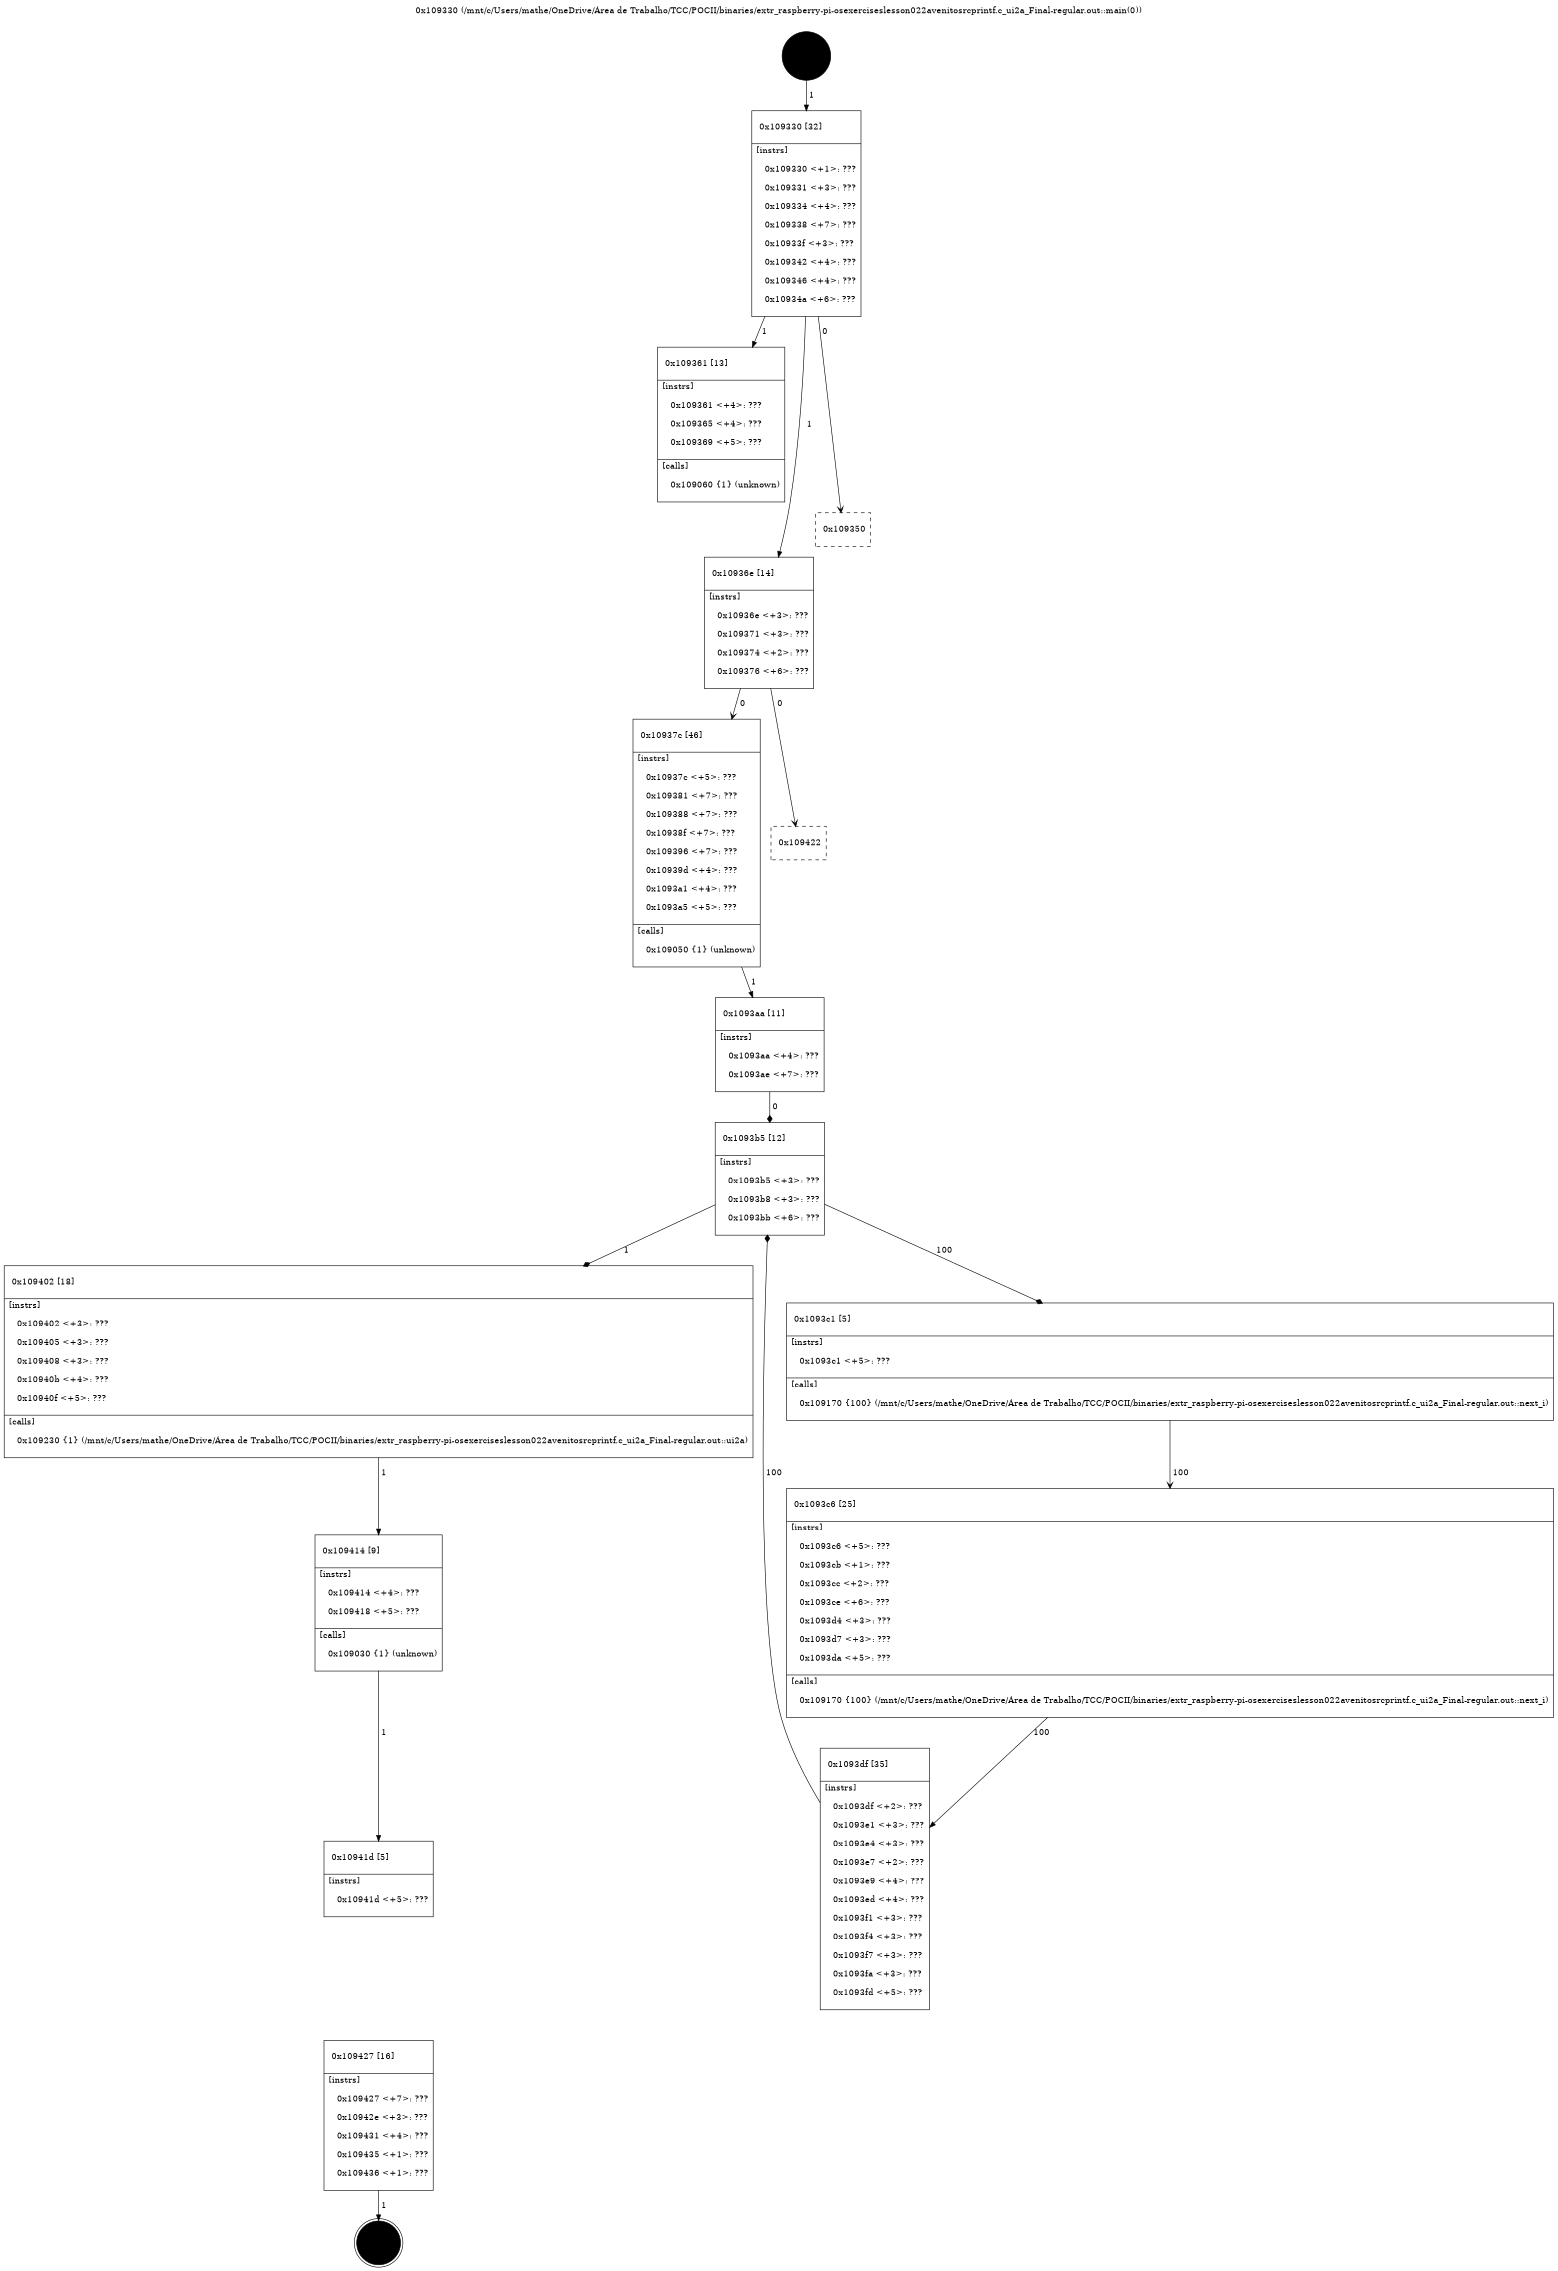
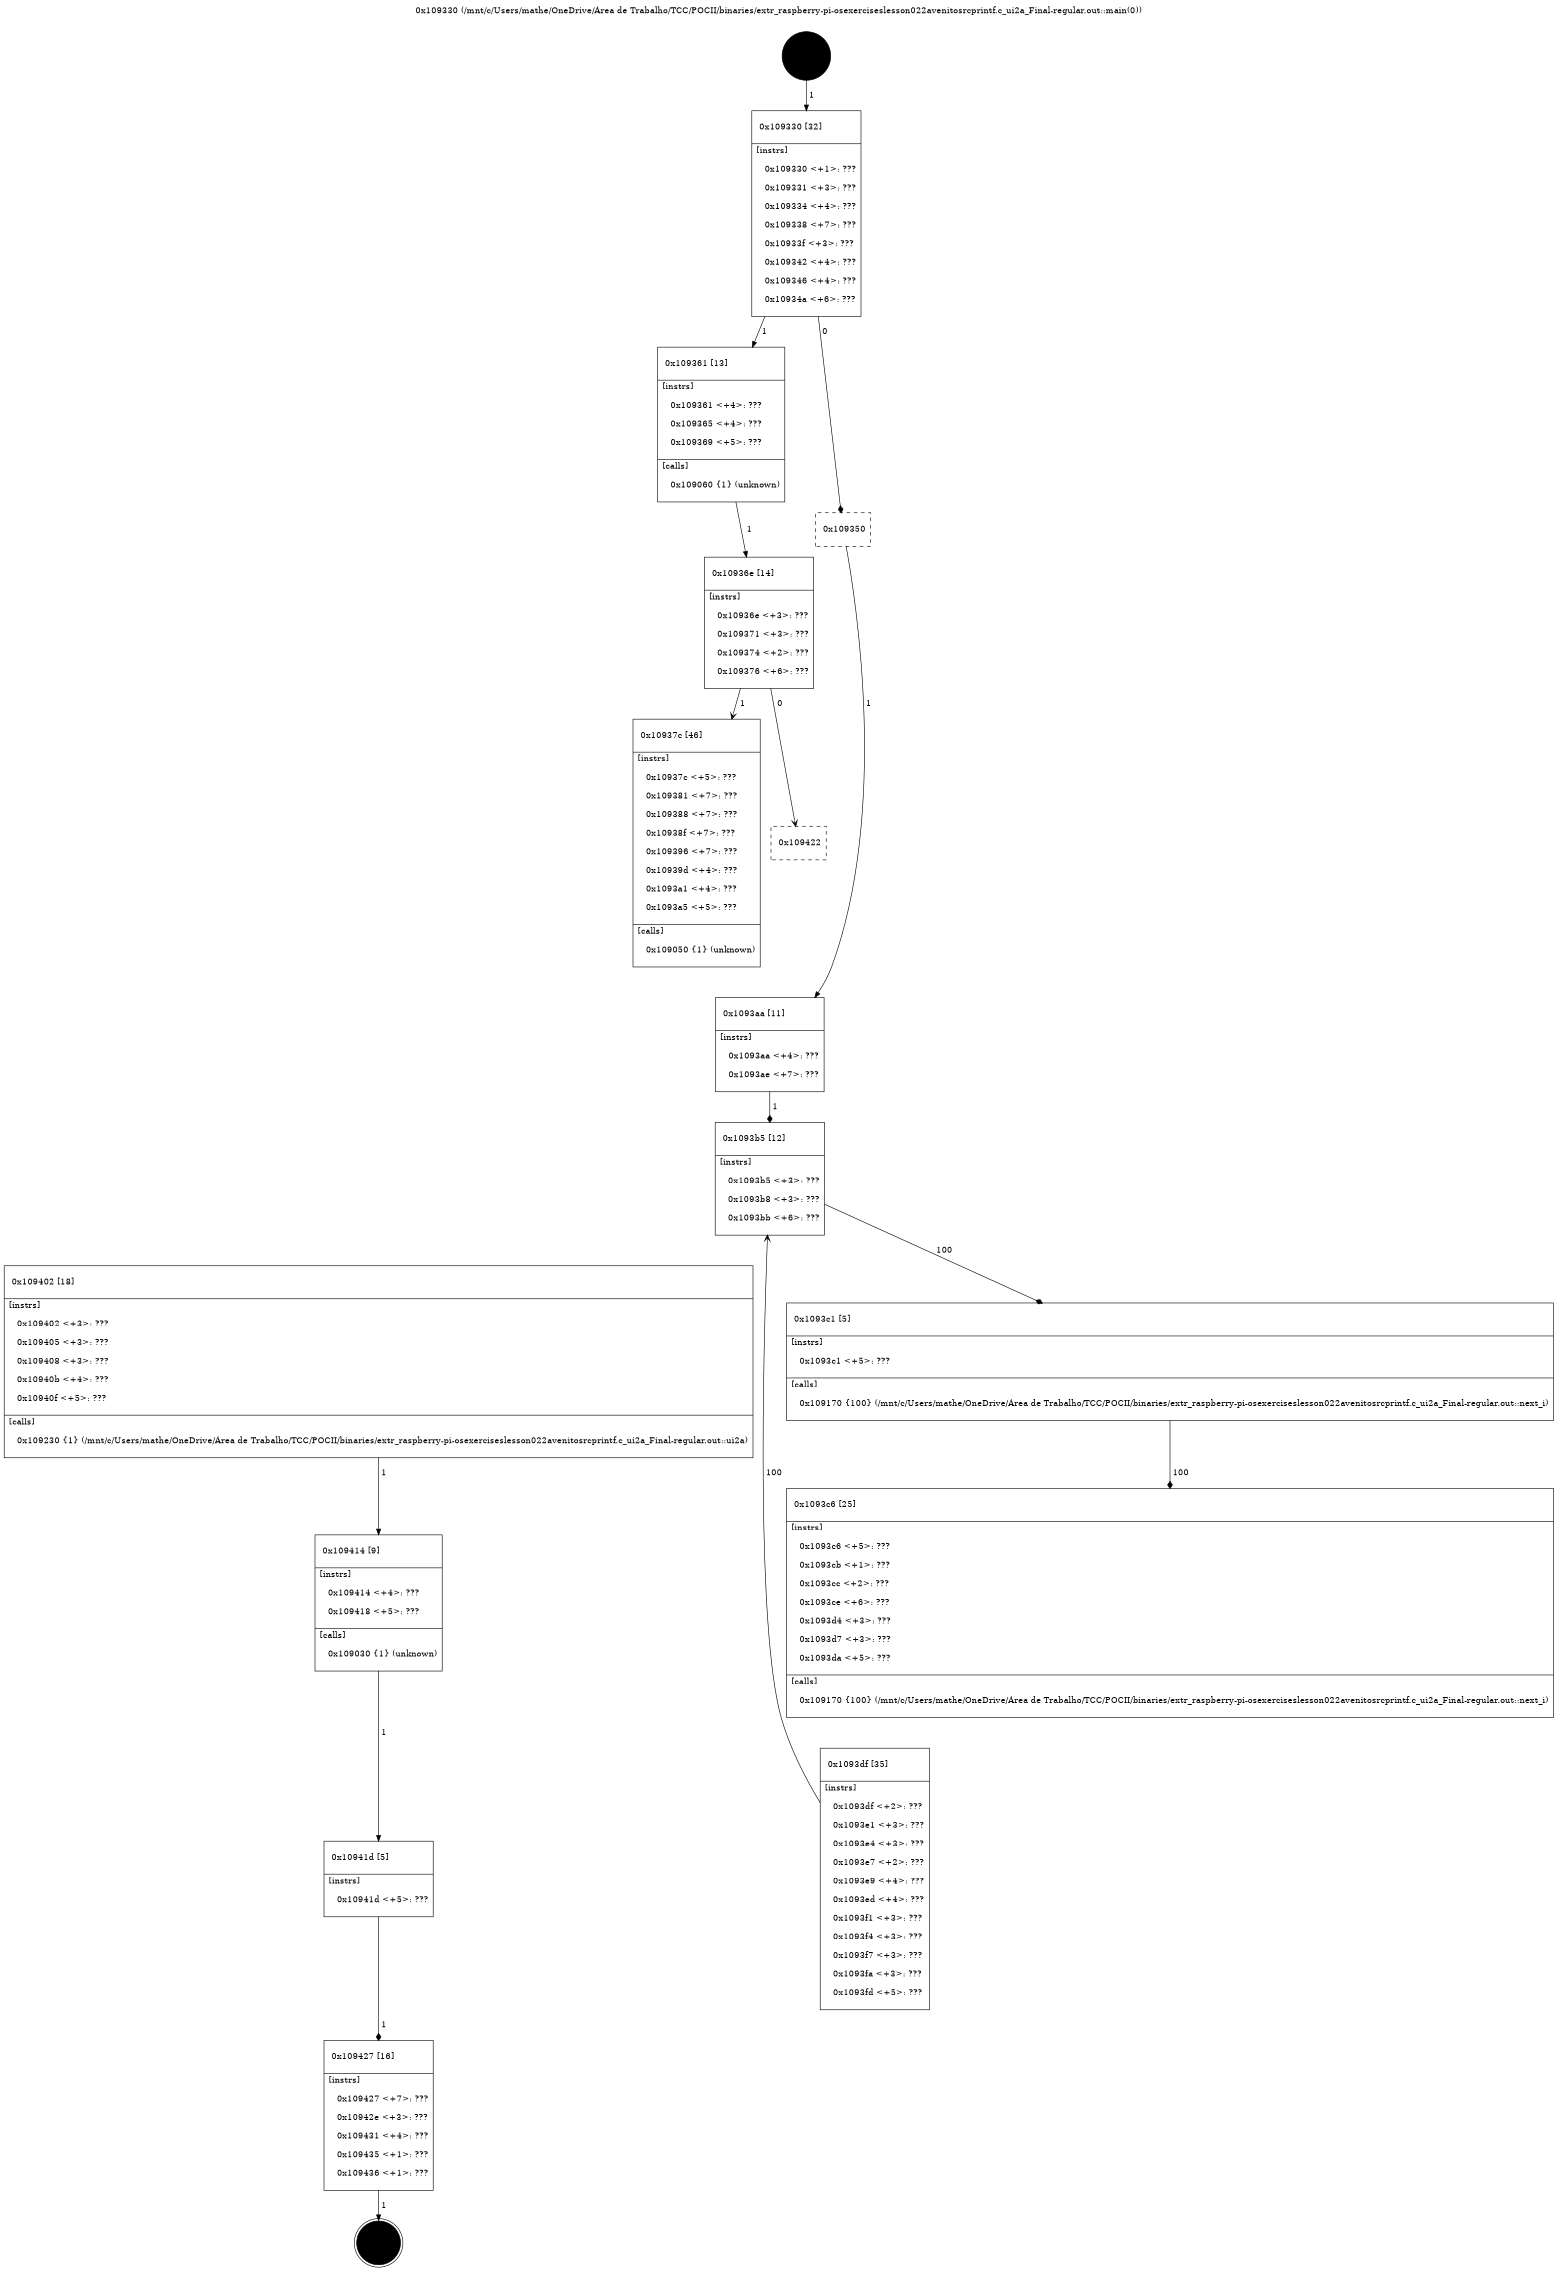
edge "0x109330 [32]" -> "0x109350": arrowhead vee -> diamond
edge "0x109330 [32]" -> "0x10936e [14]": now "0x109361 [13]" -> "0x10936e [14]"
edge "0x10936e [14]" -> "0x10937c [46]": label " 0" -> " 1"
edge "0x10937c [46]" -> "0x1093aa [11]": now "0x109350" -> "0x1093aa [11]"
edge "0x1093aa [11]" -> "0x1093b5 [12]": label " 0" -> " 1"
edge "0x1093b5 [12]" -> "0x109402 [18]": removed, label "1"
edge "0x1093c1 [5]" -> "0x1093c6 [25]": arrowhead vee -> diamond
edge "0x1093df [35]" -> "0x1093b5 [12]": arrowhead diamond -> vee
edge "0x1093c6 [25]" -> "0x1093df [35]": removed, label "100"
edge "0x10941d [5]" -> "0x109427 [16]": added, label "1"
